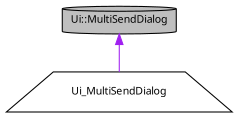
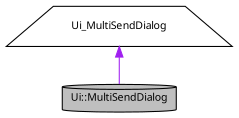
edge "Ui_MultiSendDialog" -> "Ui::MultiSendDialog": reversed
